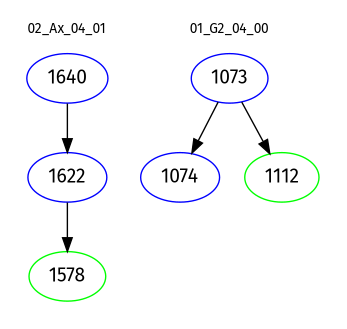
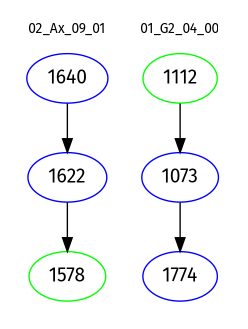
cluster "02_Ax_04_01": label "02_Ax_04_01" -> "02_Ax_09_01"
edge "1073" -> "1112": reversed
node "1074": label "1074" -> "1774"
